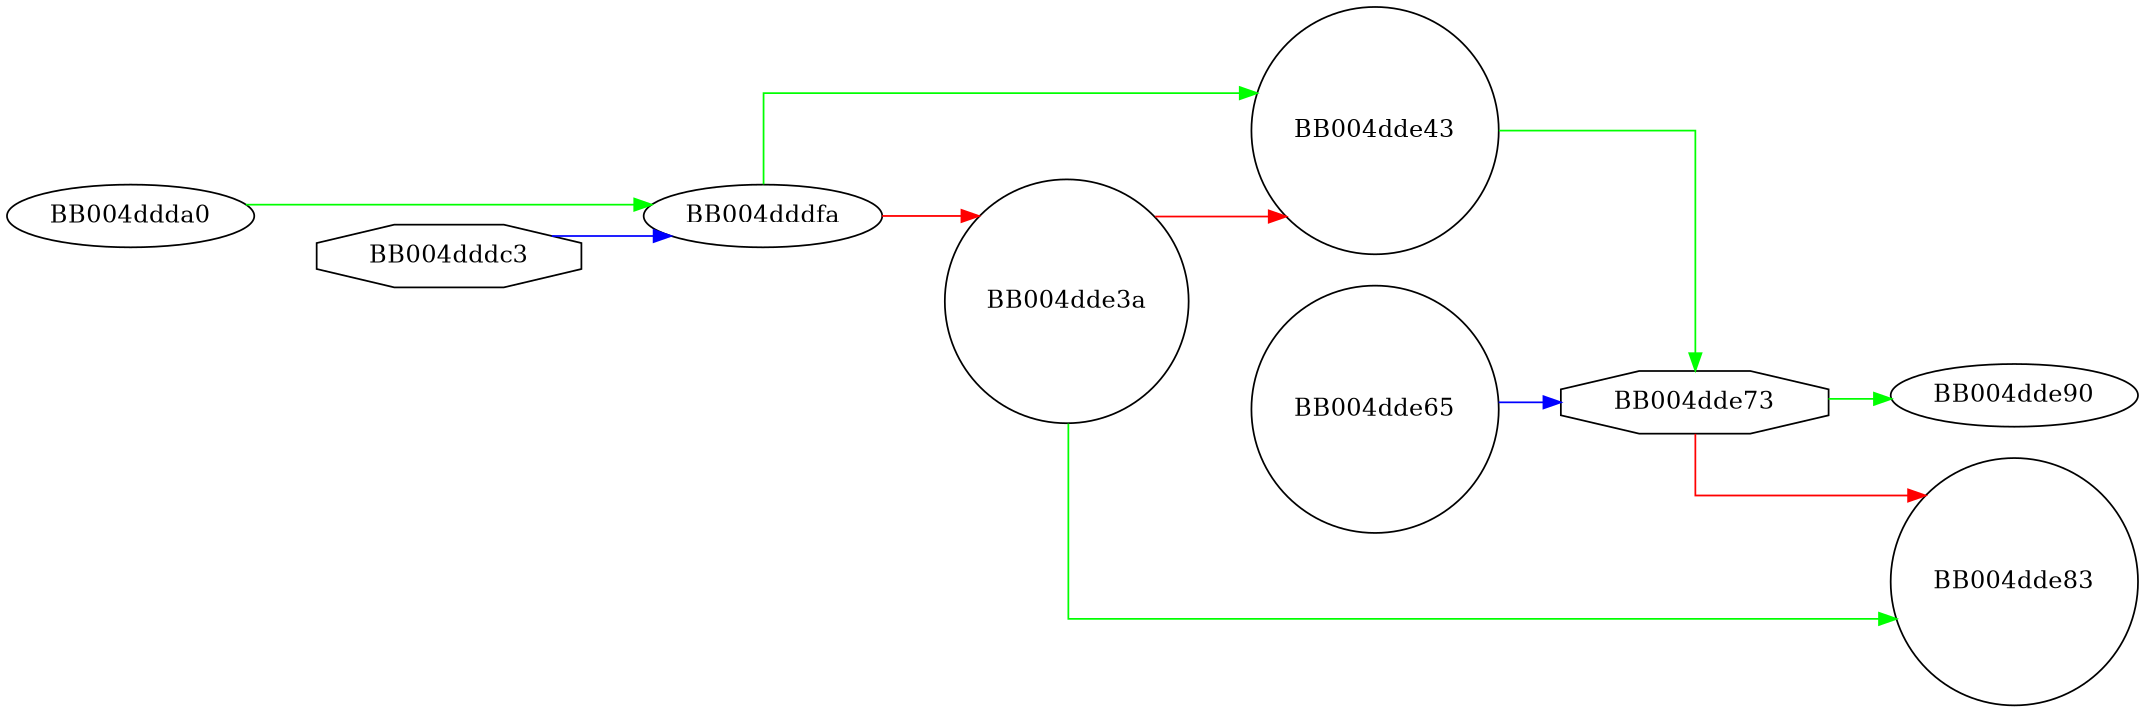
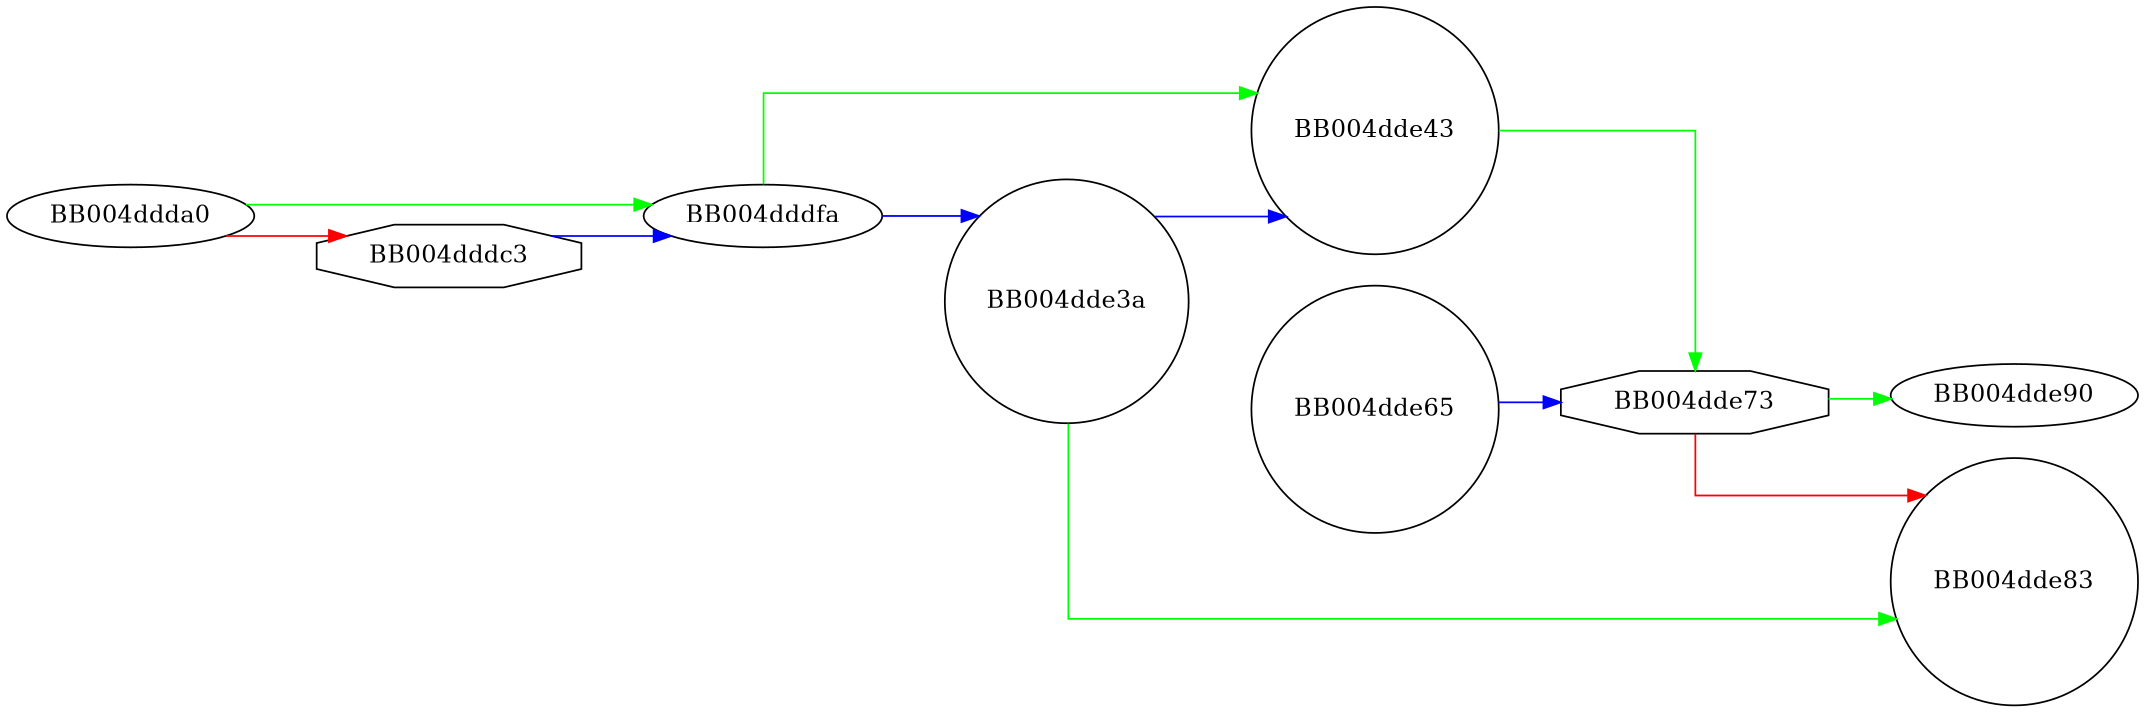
edge "BB004dddfa" -> "BB004dde3a": color red -> blue
edge "BB004dde3a" -> "BB004dde43": color red -> blue
edge "BB004ddda0" -> "BB004dddc3": added
